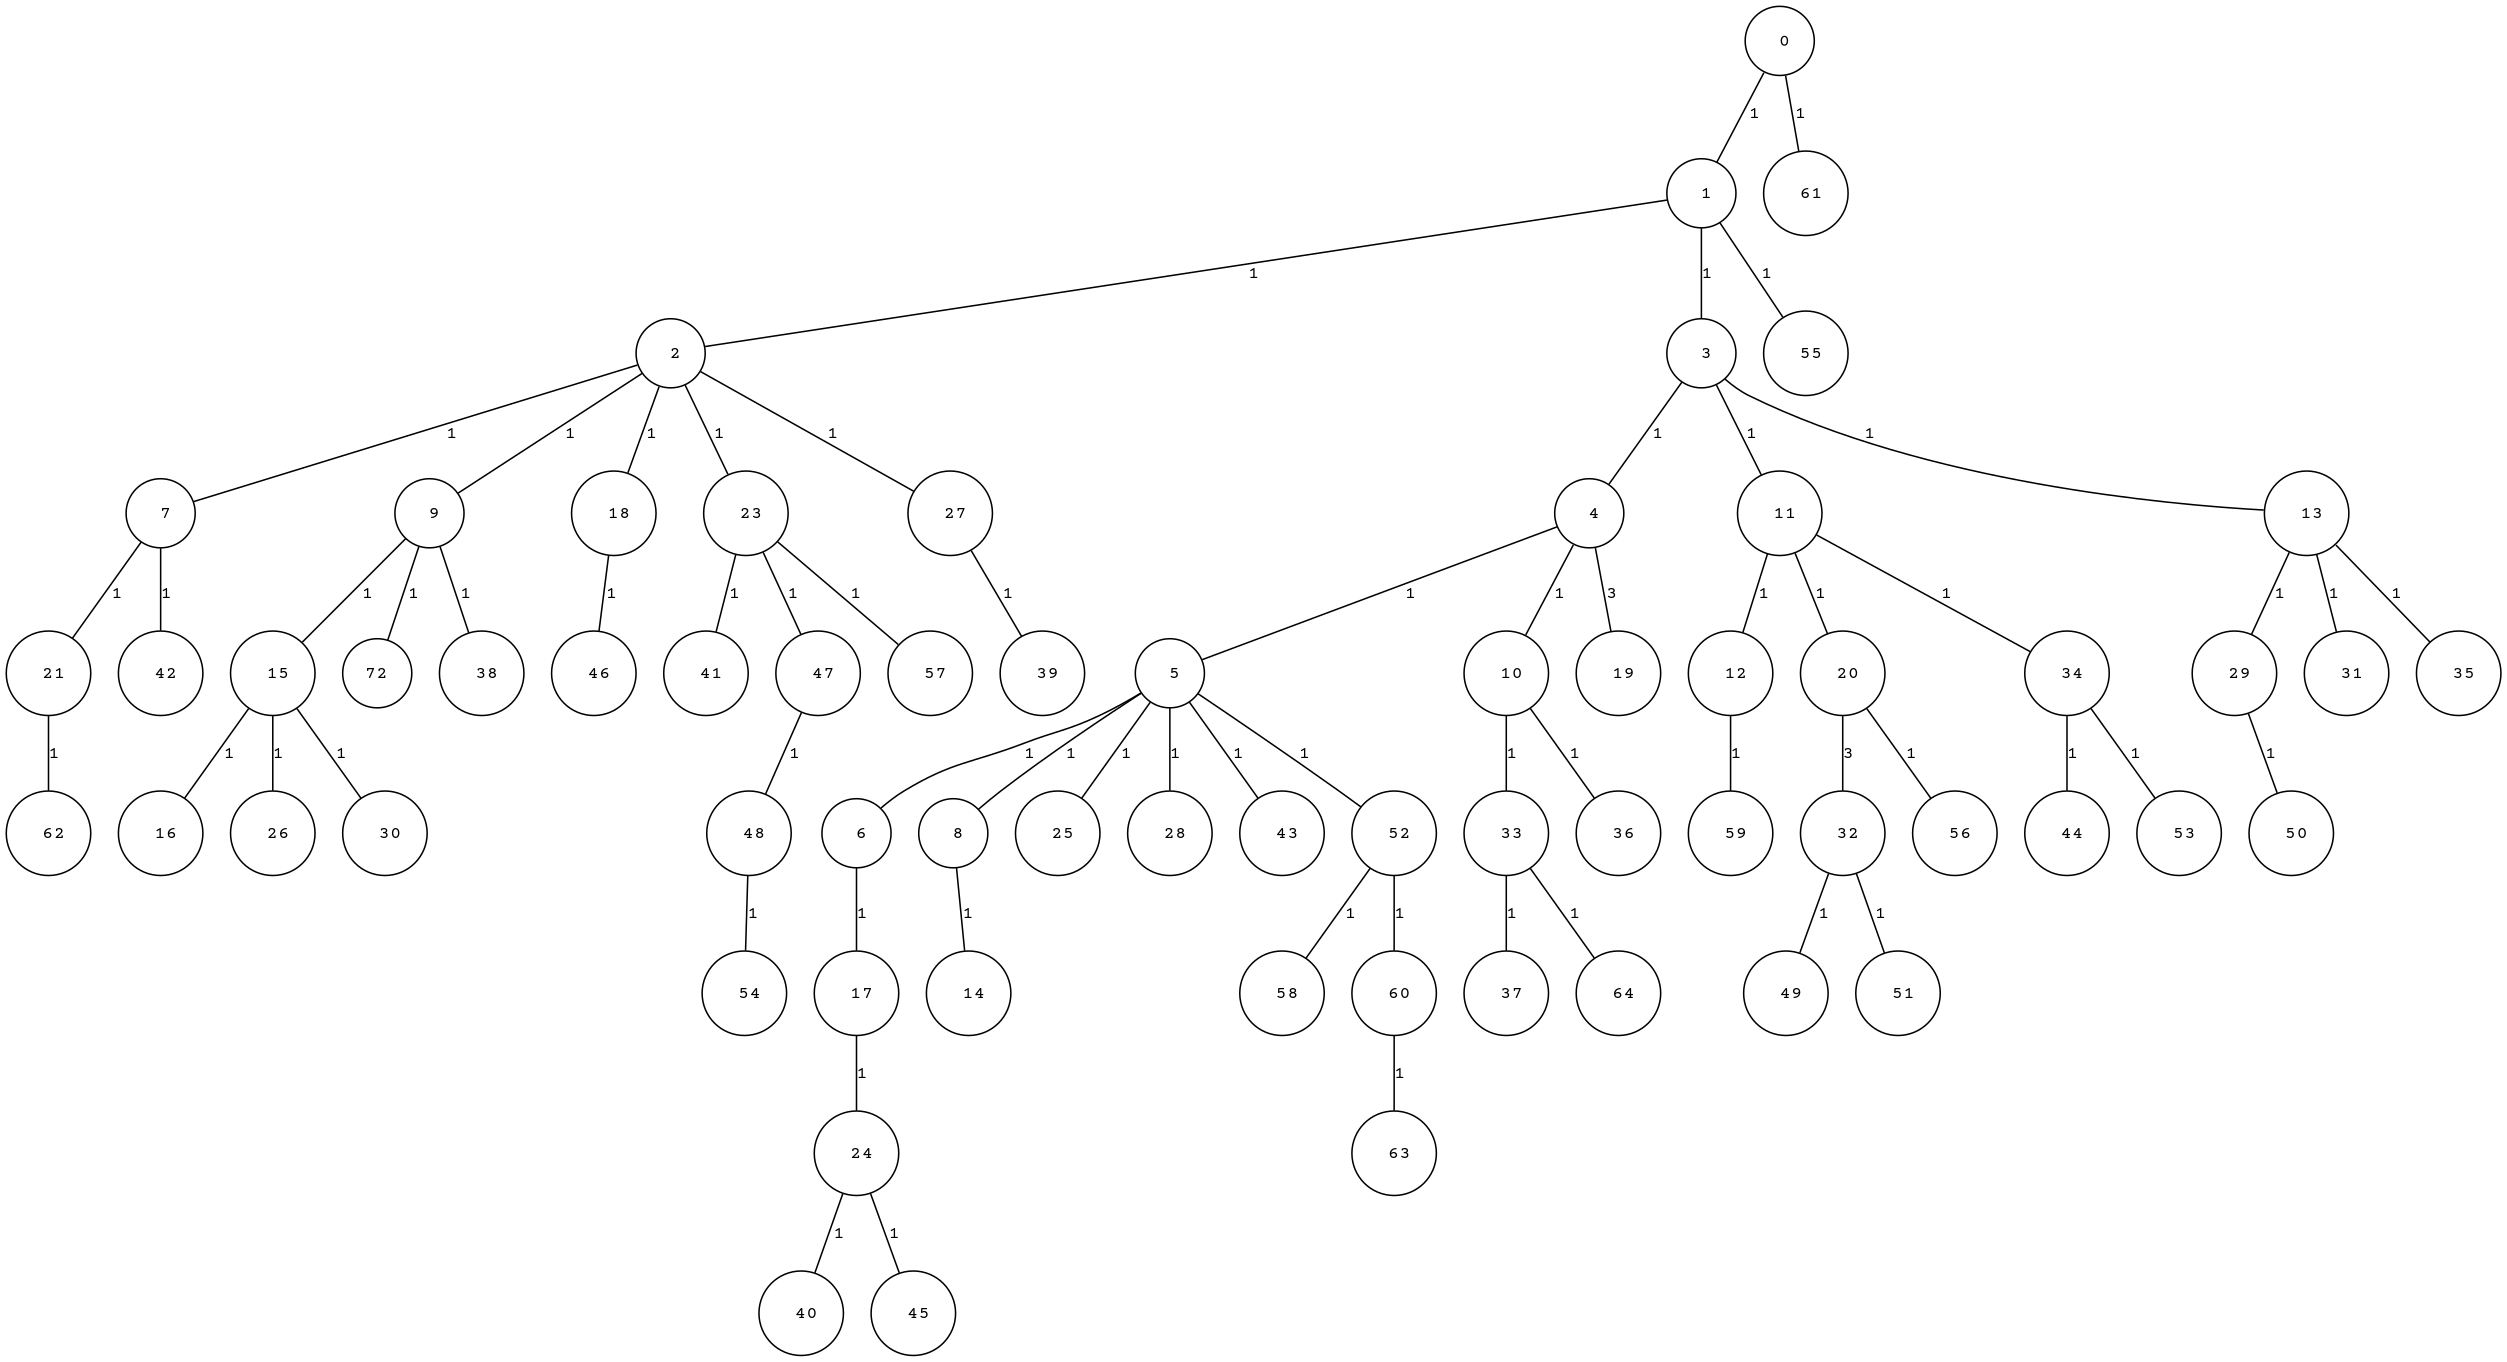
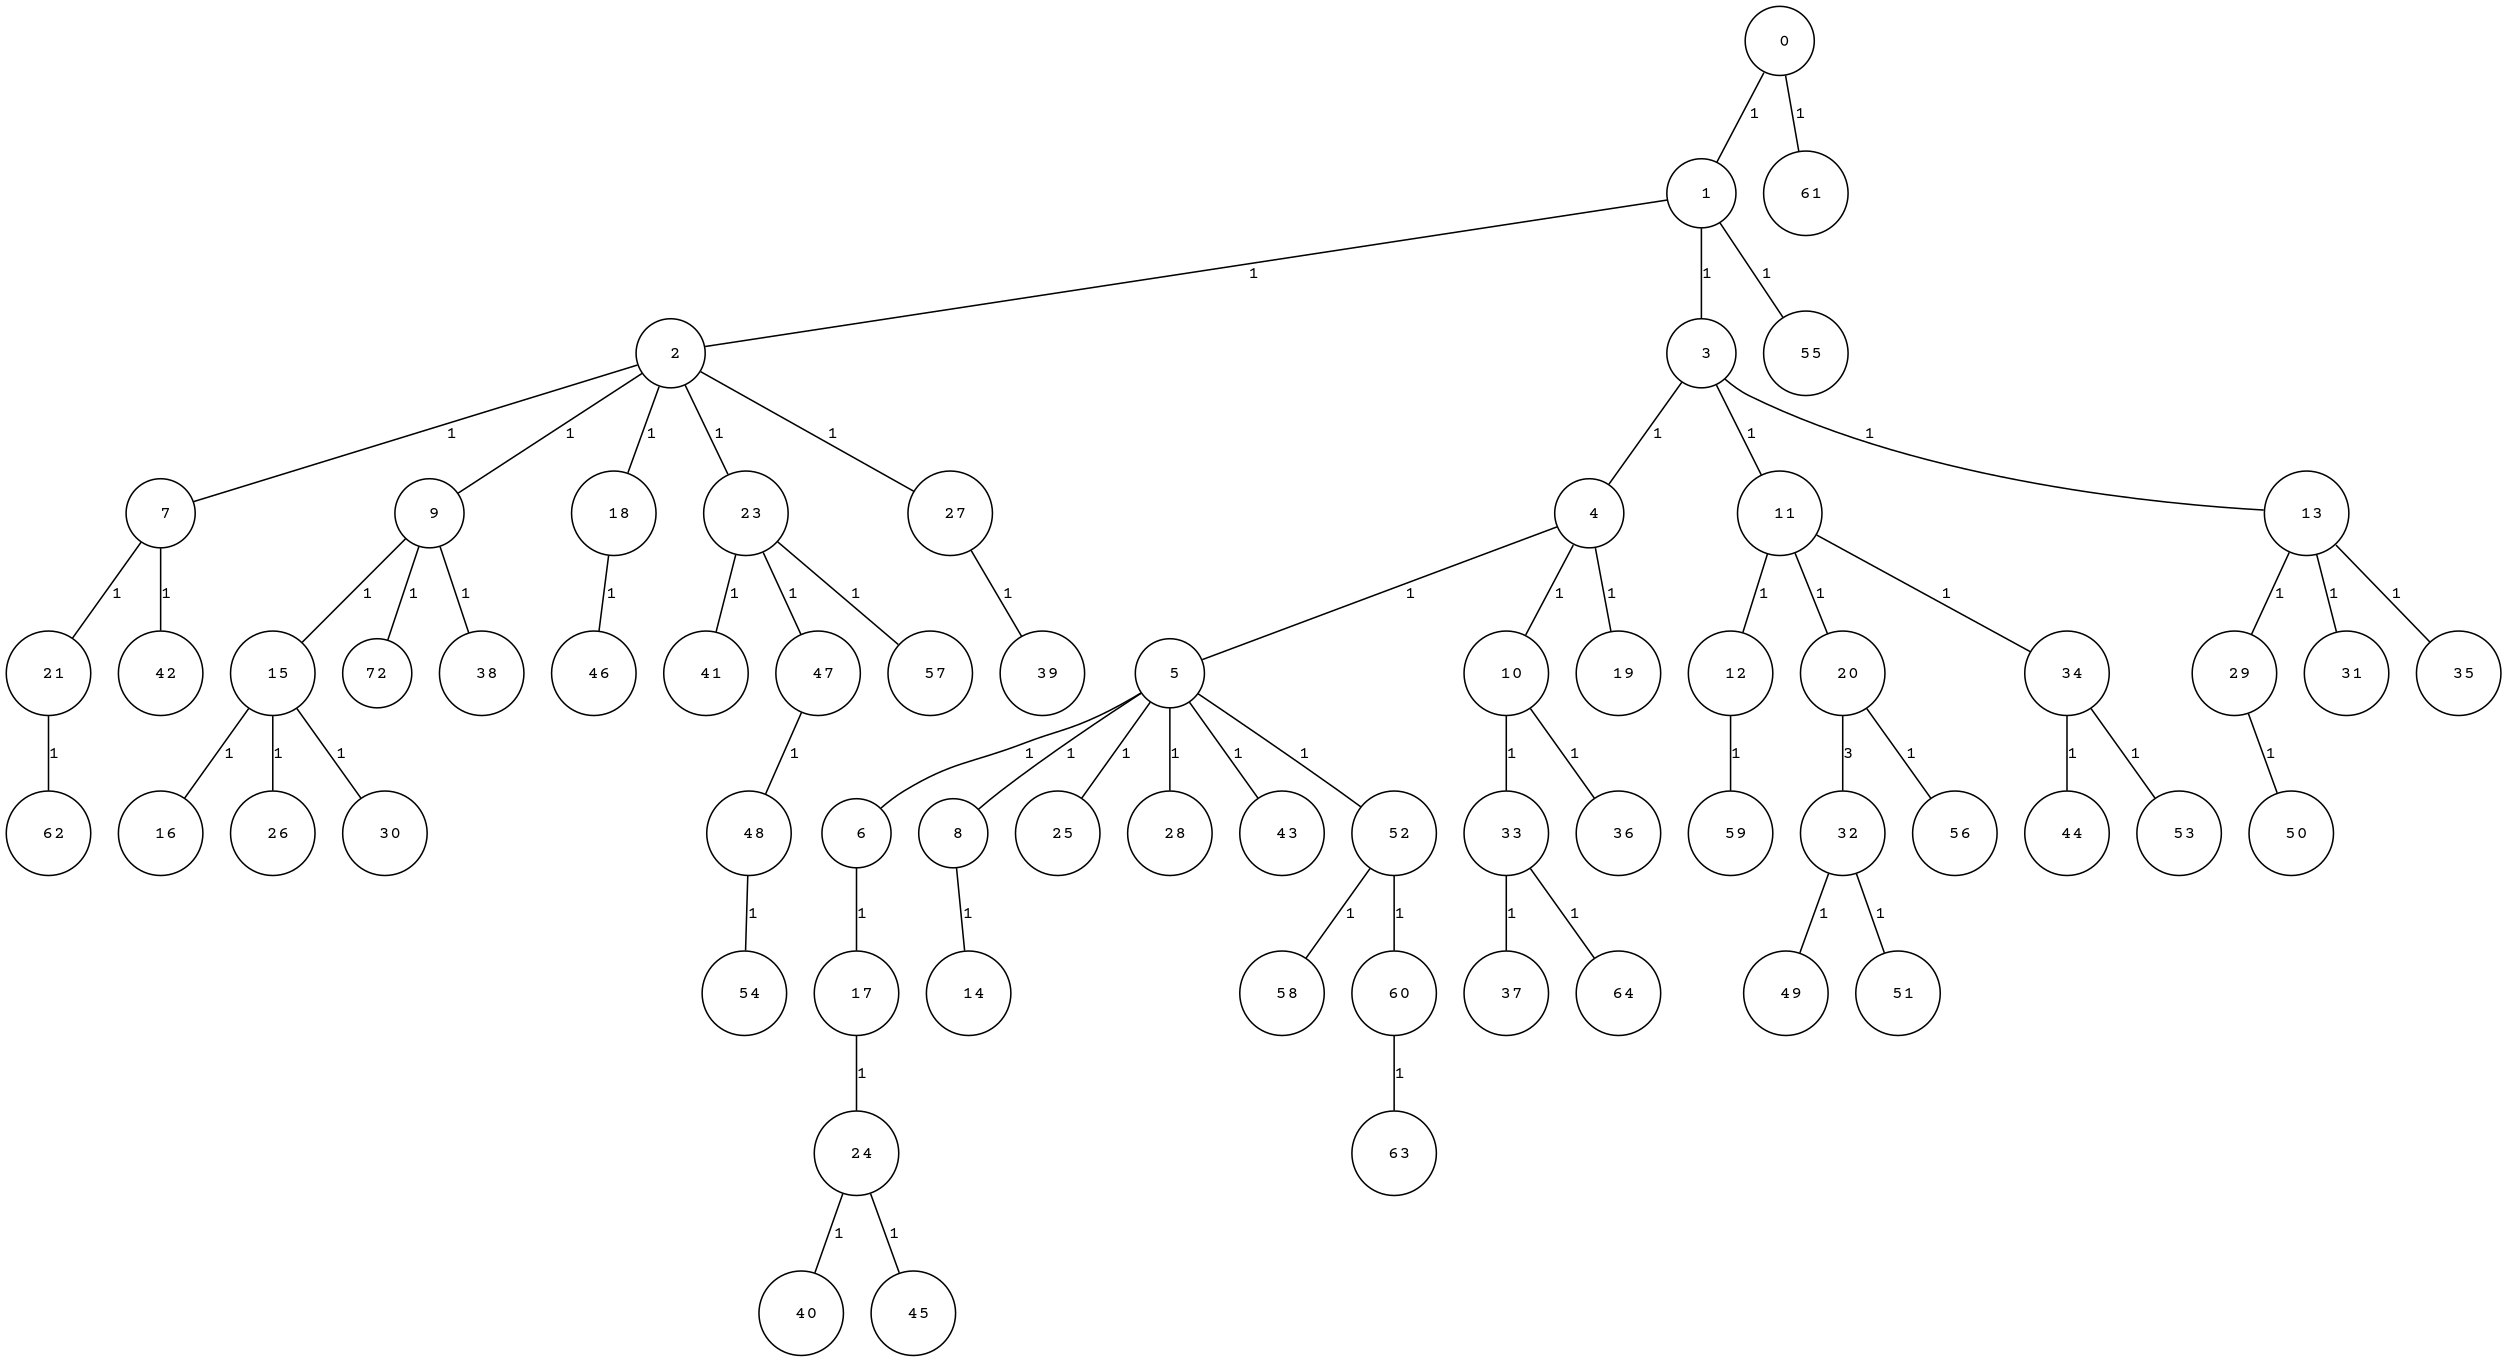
edge "4" -- "19": label "3" -> "1"
